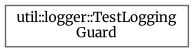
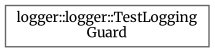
node "util::logger::TestLogging Guard": label "util::logger::TestLogging Guard" -> "logger::logger::TestLogging Guard"
